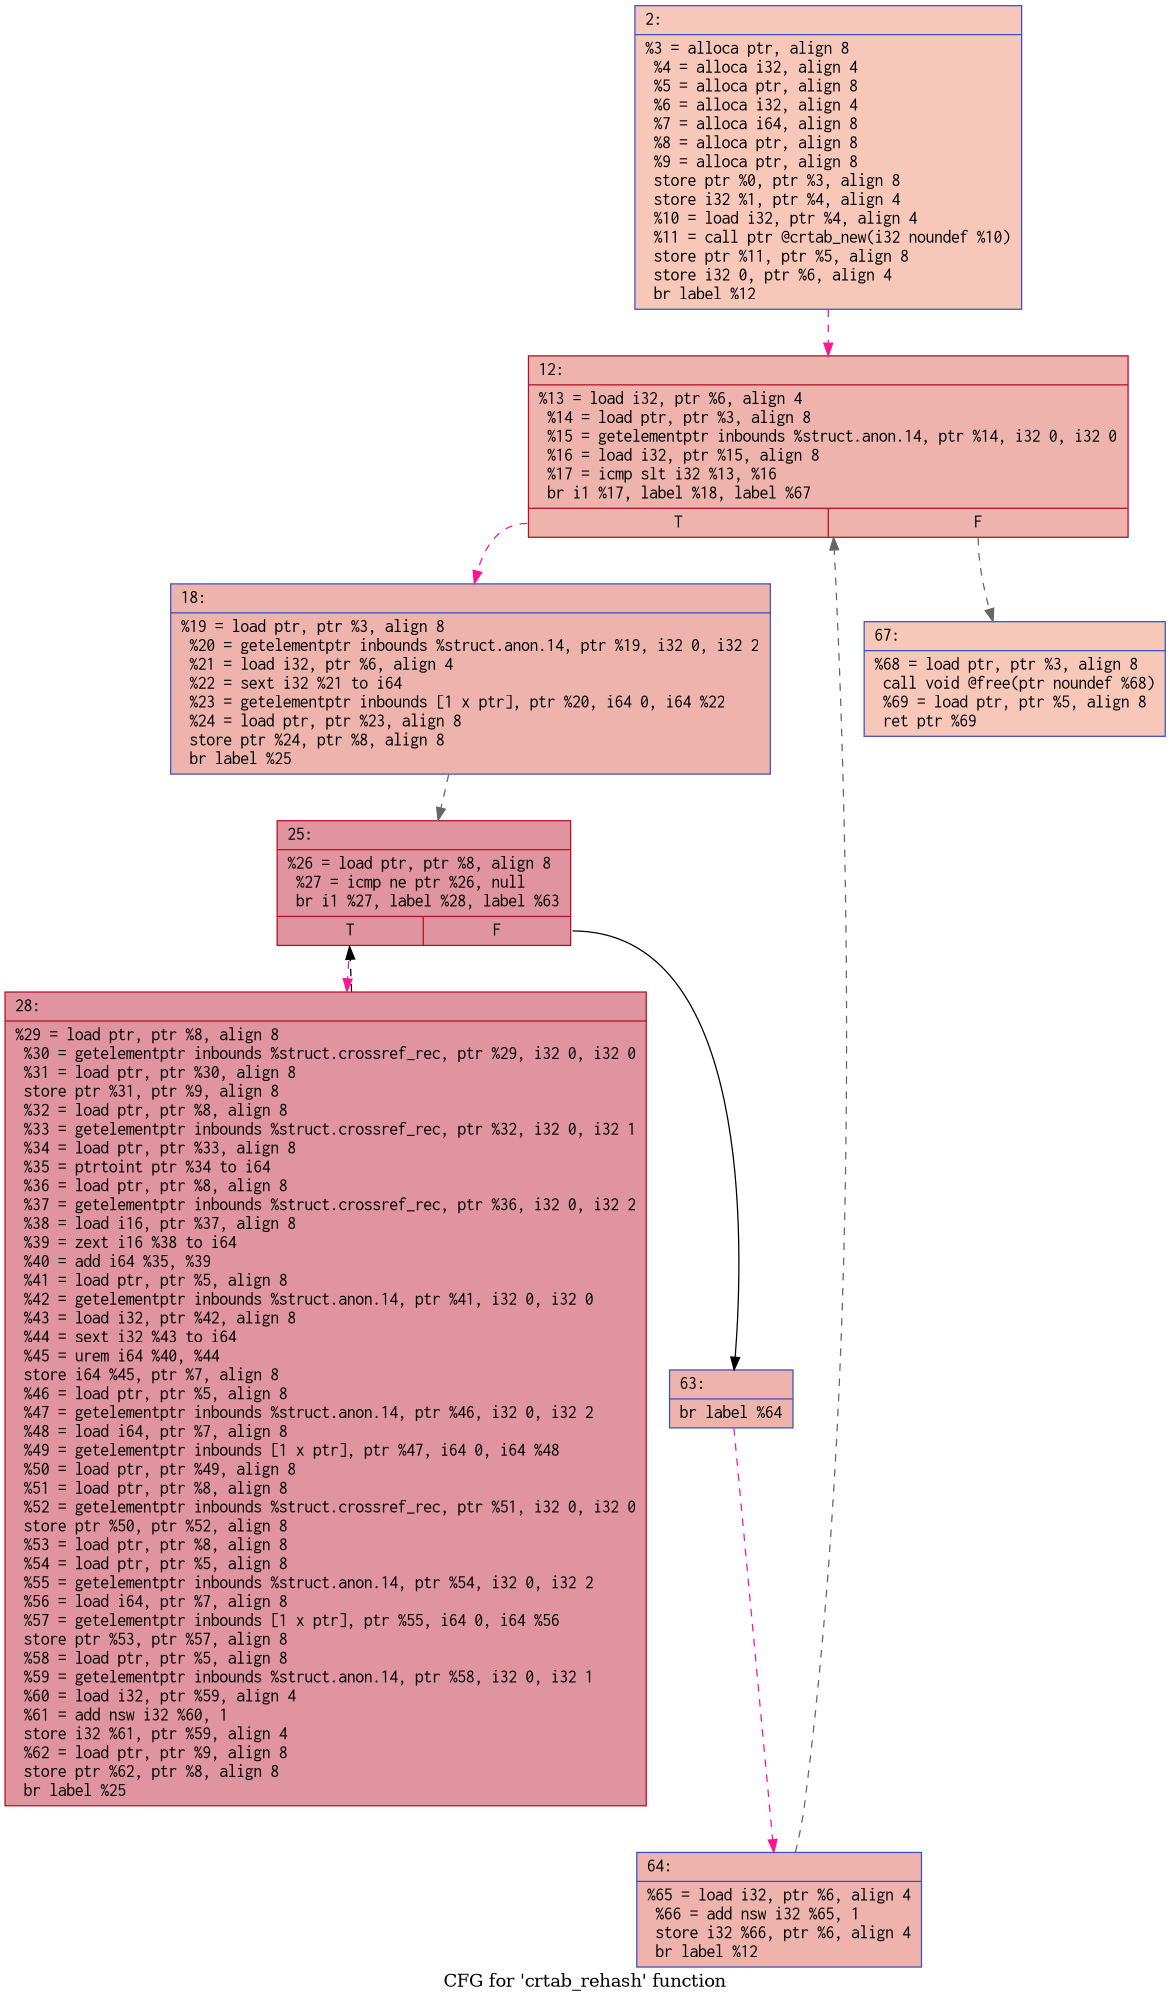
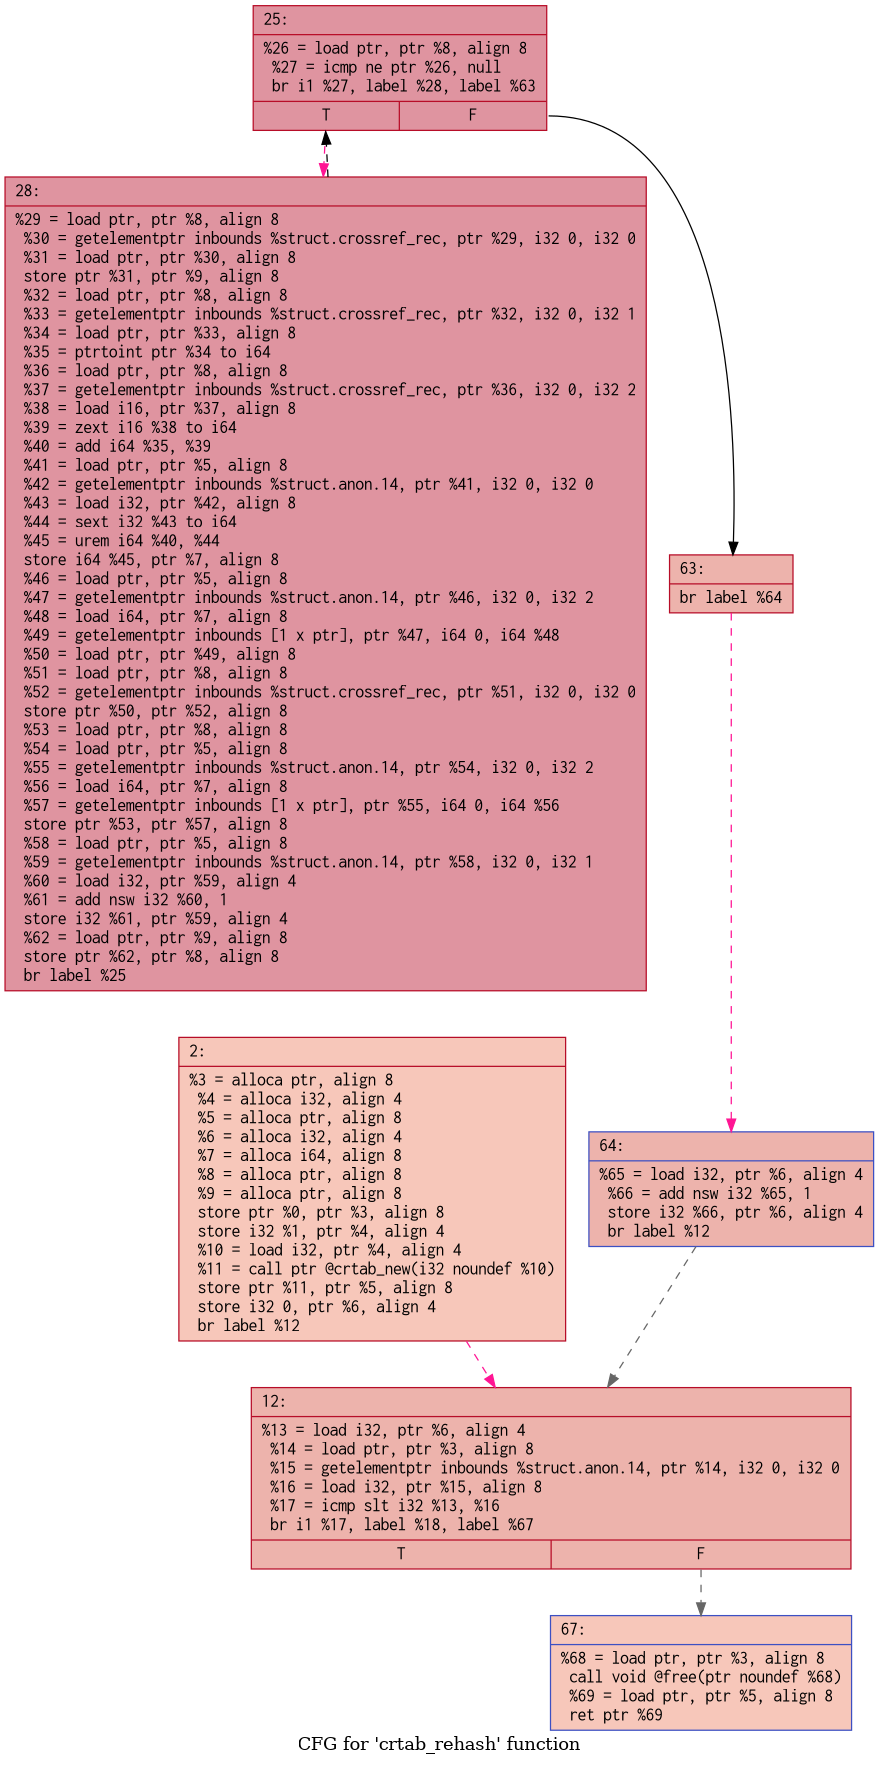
node "2:": color #3d50c3ff -> #b70d28ff
node "18:": removed
node "63:": color #3d50c3ff -> #b70d28ff
